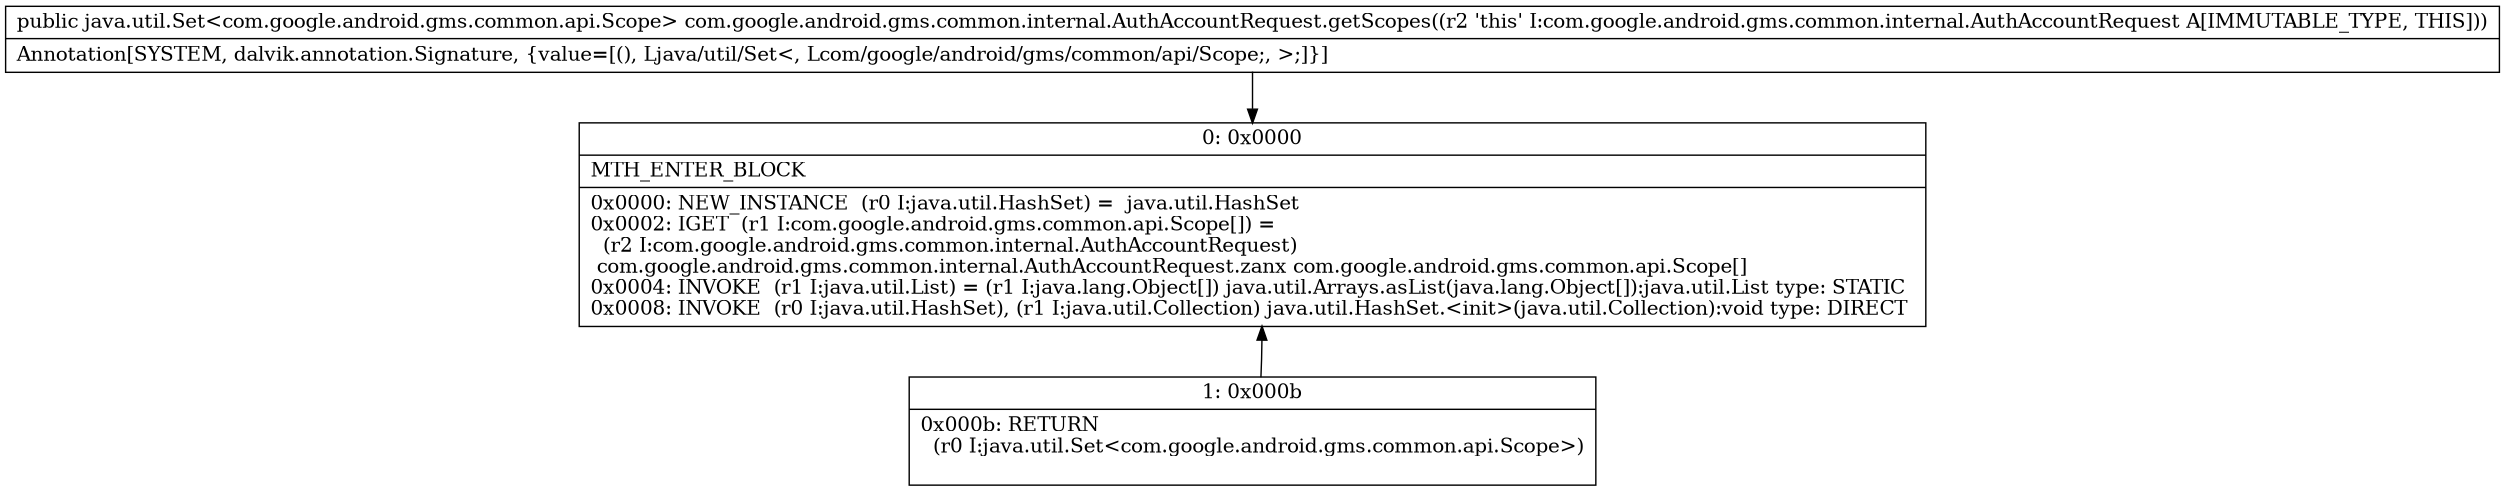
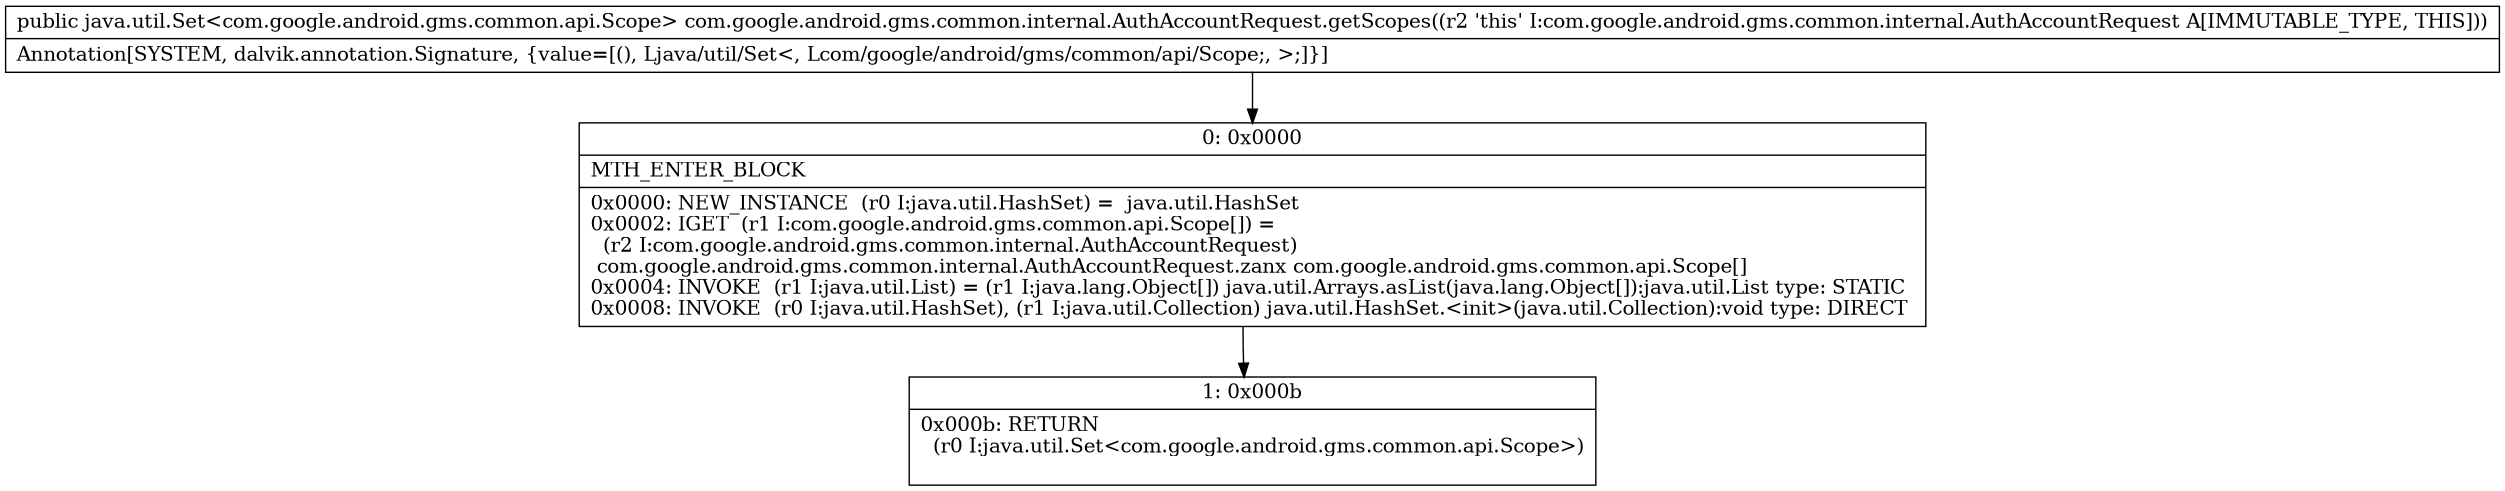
edge "1: 0x000b" -> "0: 0x0000": reversed
